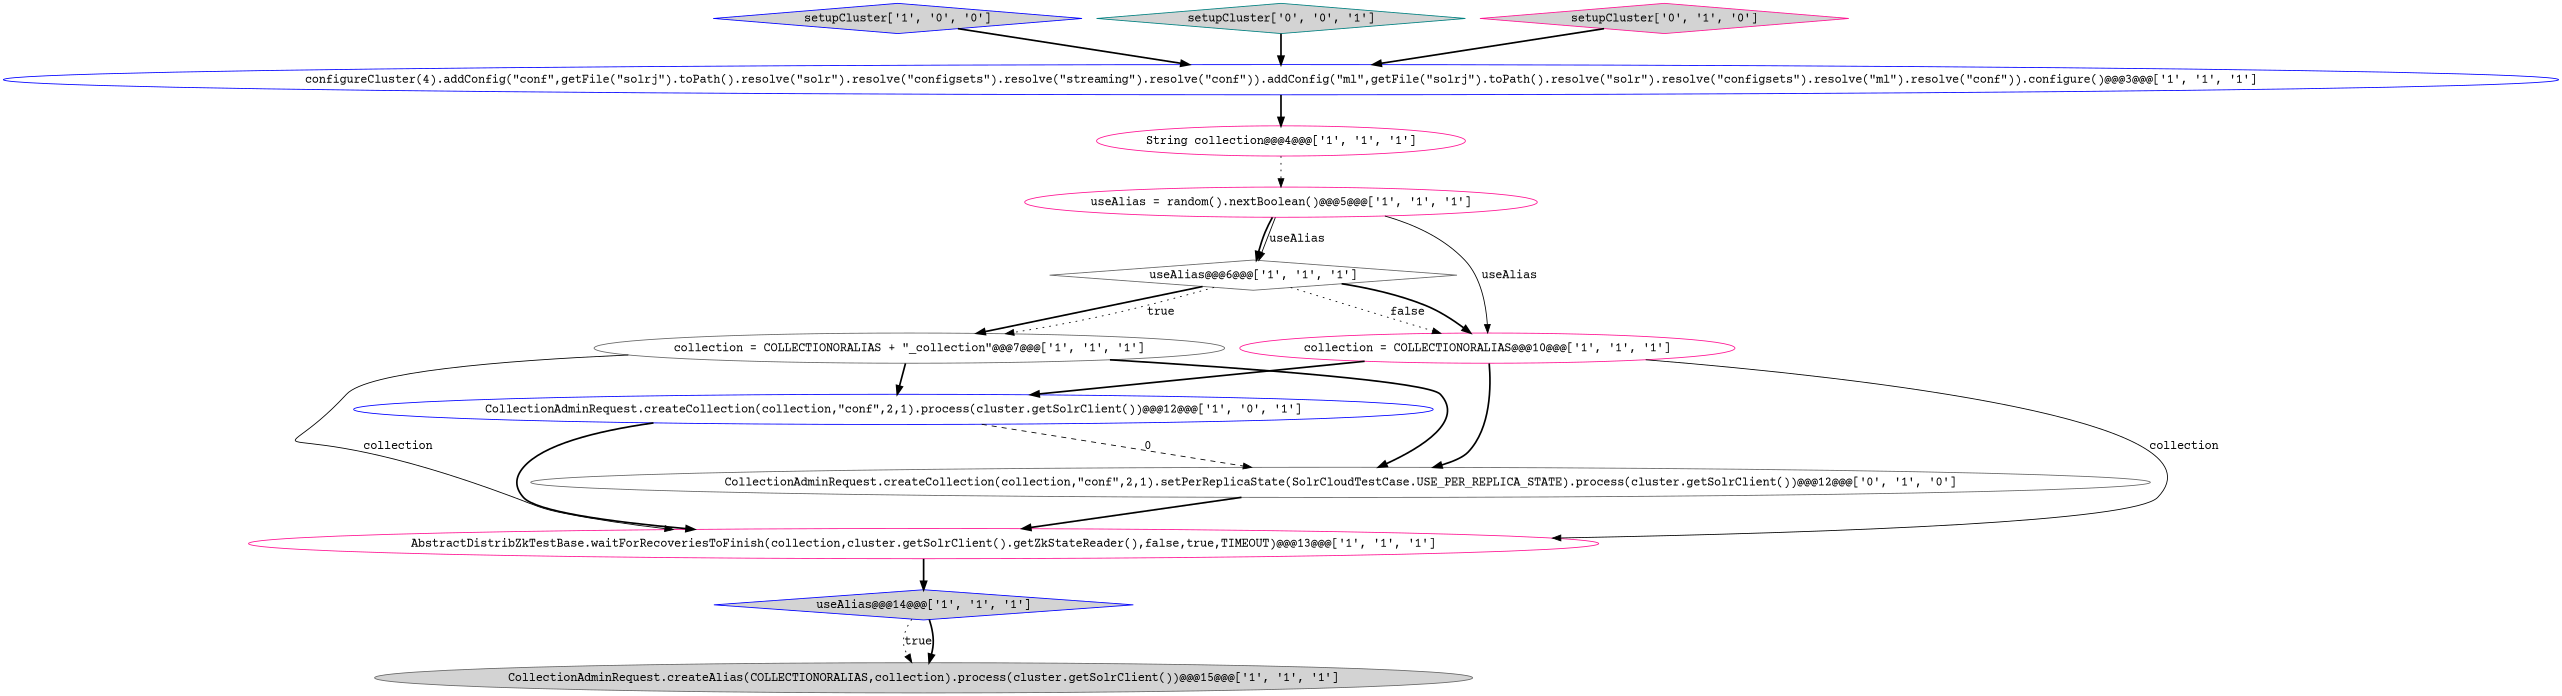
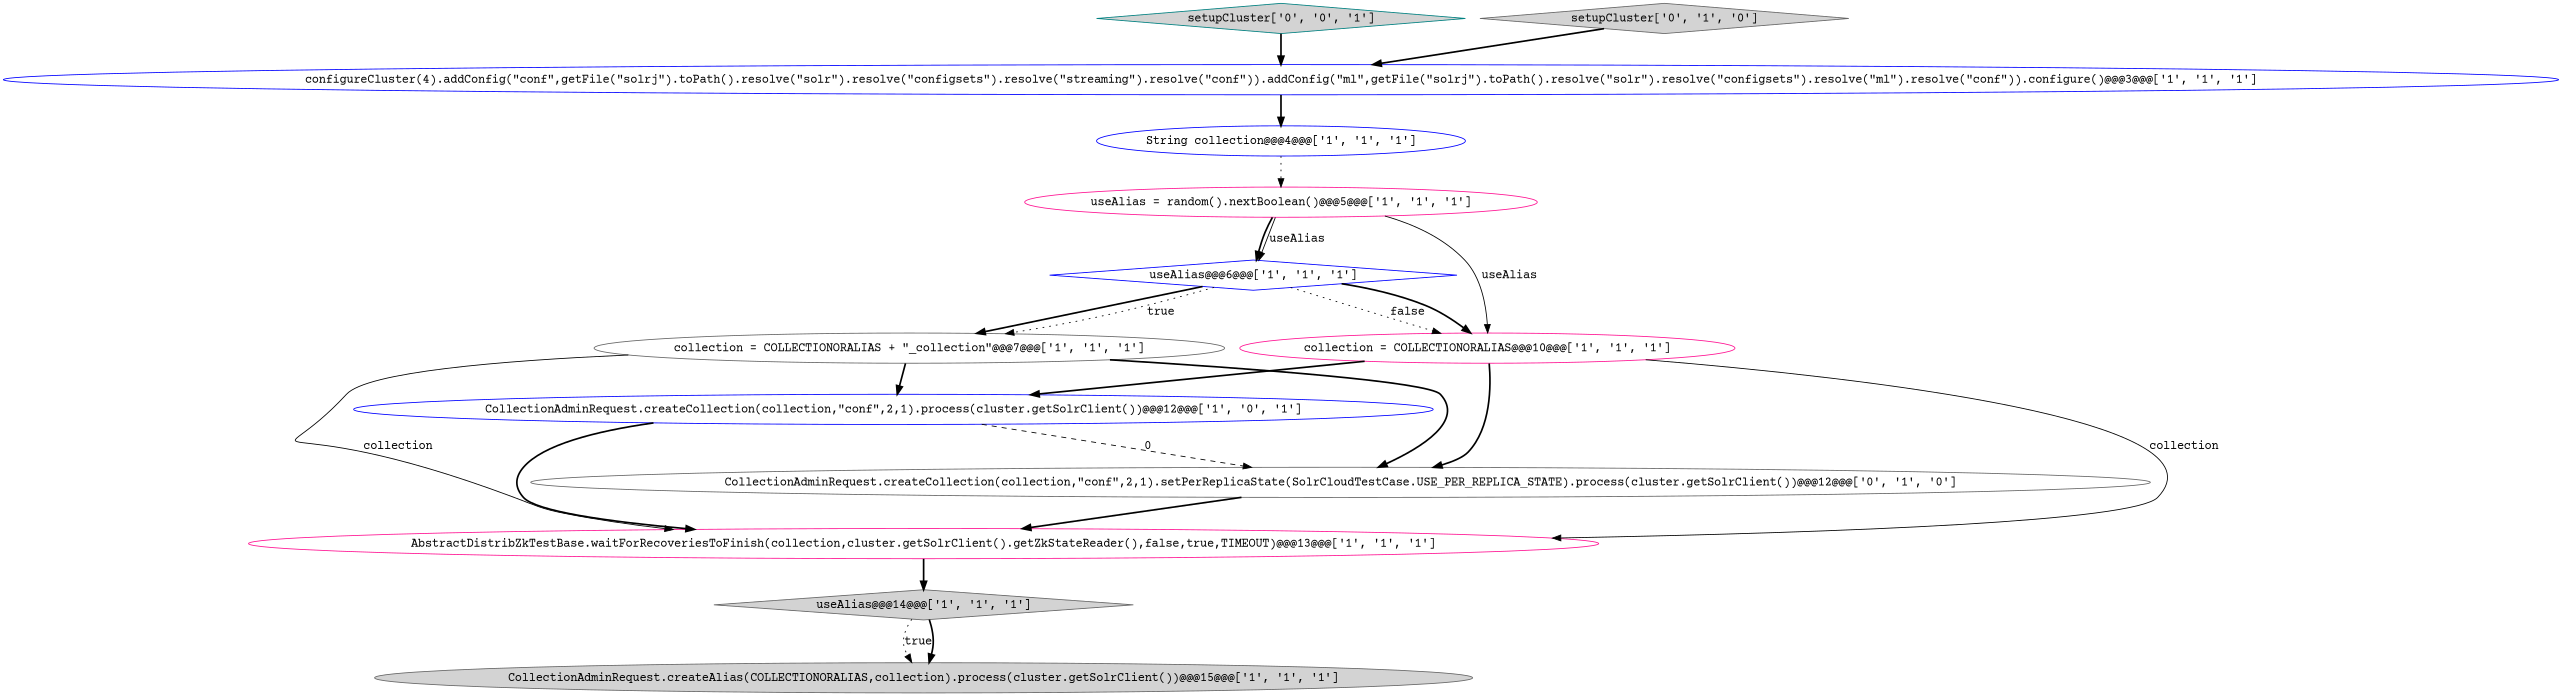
node "setupCluster['1', '0', '0']": removed
node "setupCluster['0', '1', '0']": color deeppink -> gray40
node "String collection@@@4@@@['1', '1', '1']": color deeppink -> blue
node "useAlias@@@6@@@['1', '1', '1']": color gray40 -> blue
node "useAlias@@@14@@@['1', '1', '1']": color blue -> gray40
